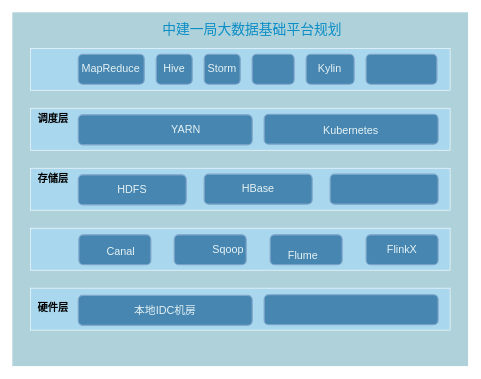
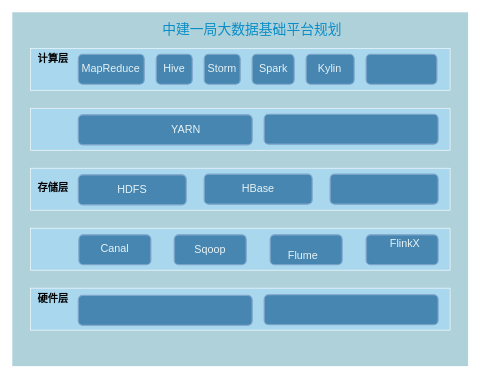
node "计算层": added
node "Spark": added
node "调度层": removed
node "Kubernetes": removed
node "存储层": moved (53, 179) -> (53, 188)
node "Sqoop": moved (228, 250) -> (210, 250)
node "FlinkX": moved (402, 250) -> (405, 244)
node "Canal": moved (121, 252) -> (115, 249)
node "硬件层": moved (53, 308) -> (53, 299)
node "本地IDC机房": removed
